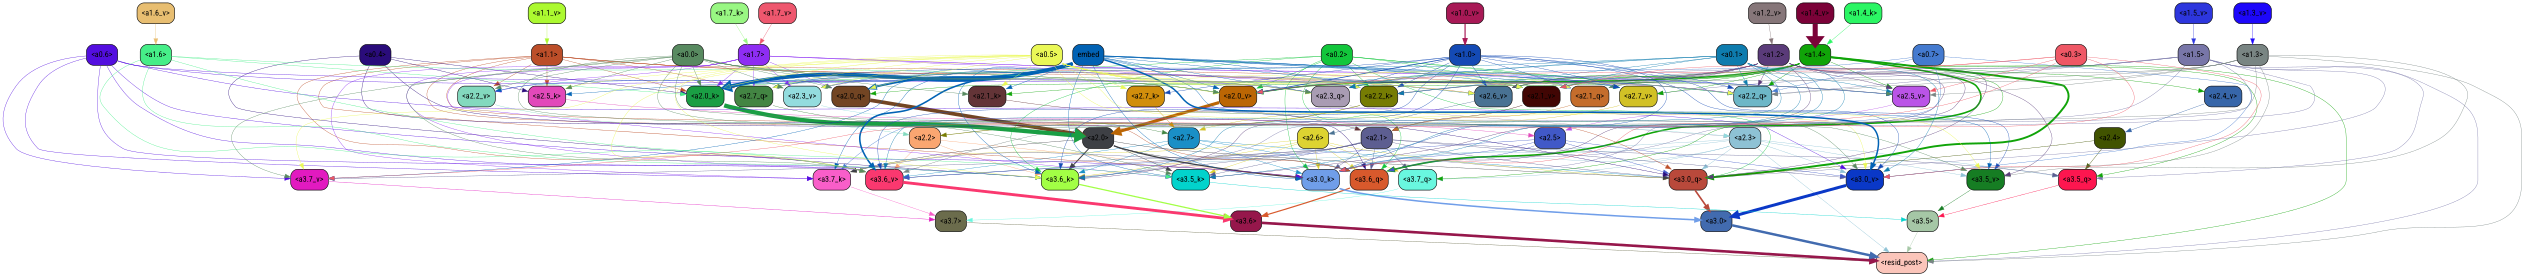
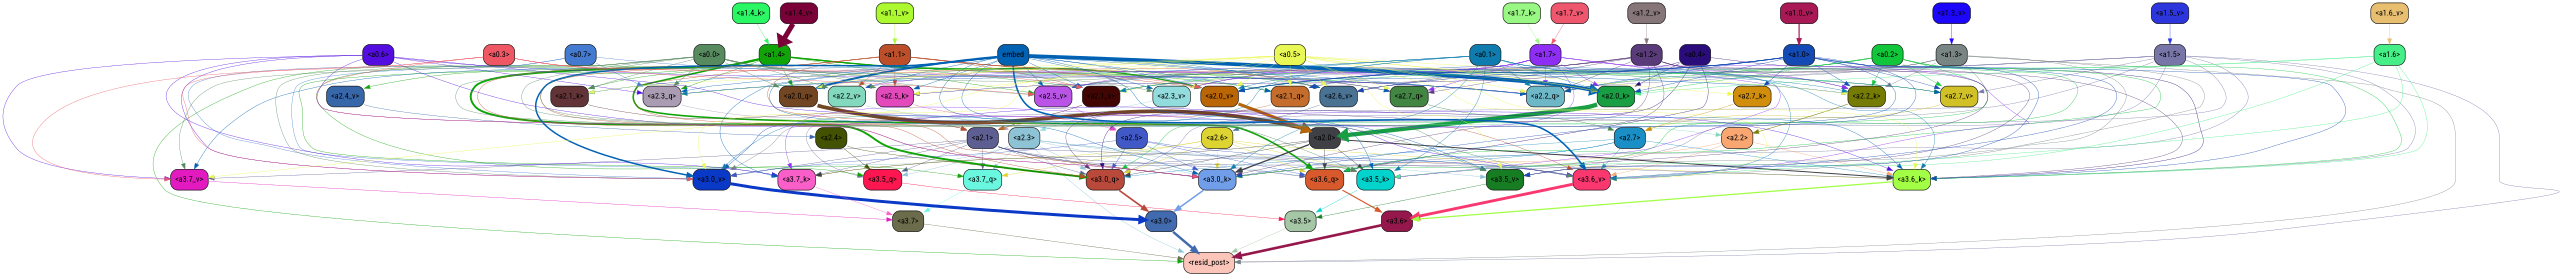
edge "<a1.1>" -> "<a3.6_q>": now "<a1.1>" -> "<a2.1>"
